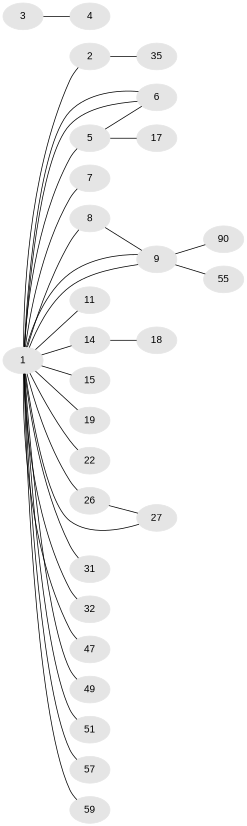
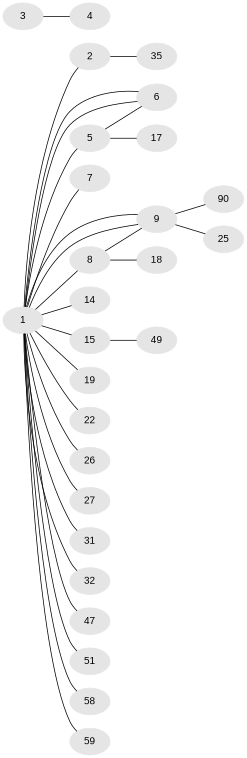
node "55": label "55" -> "25"
node "11": removed
edge "14" -- "18": now "8" -- "18"
edge "26" -- "27": removed
edge "1" -- "49": now "15" -- "49"
node "57": label "57" -> "58"
